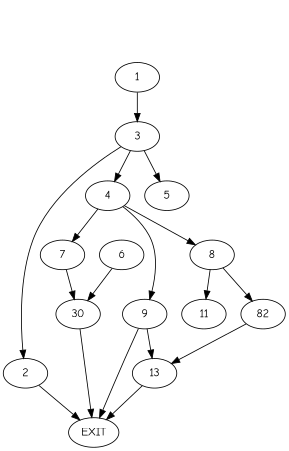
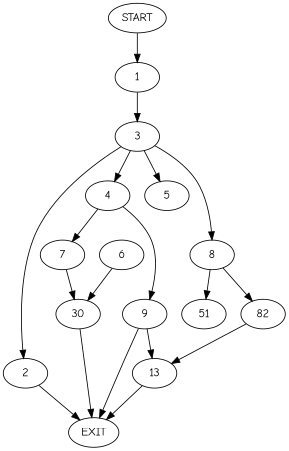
node "START": added
edge "4" -> "8": now "3" -> "8"
node "11": label "11" -> "51"
